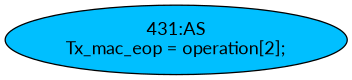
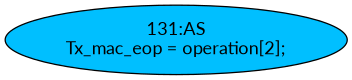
node "431:AS Tx_mac_eop = operation[2];": label "431:AS Tx_mac_eop = operation[2];" -> "131:AS Tx_mac_eop = operation[2];"
